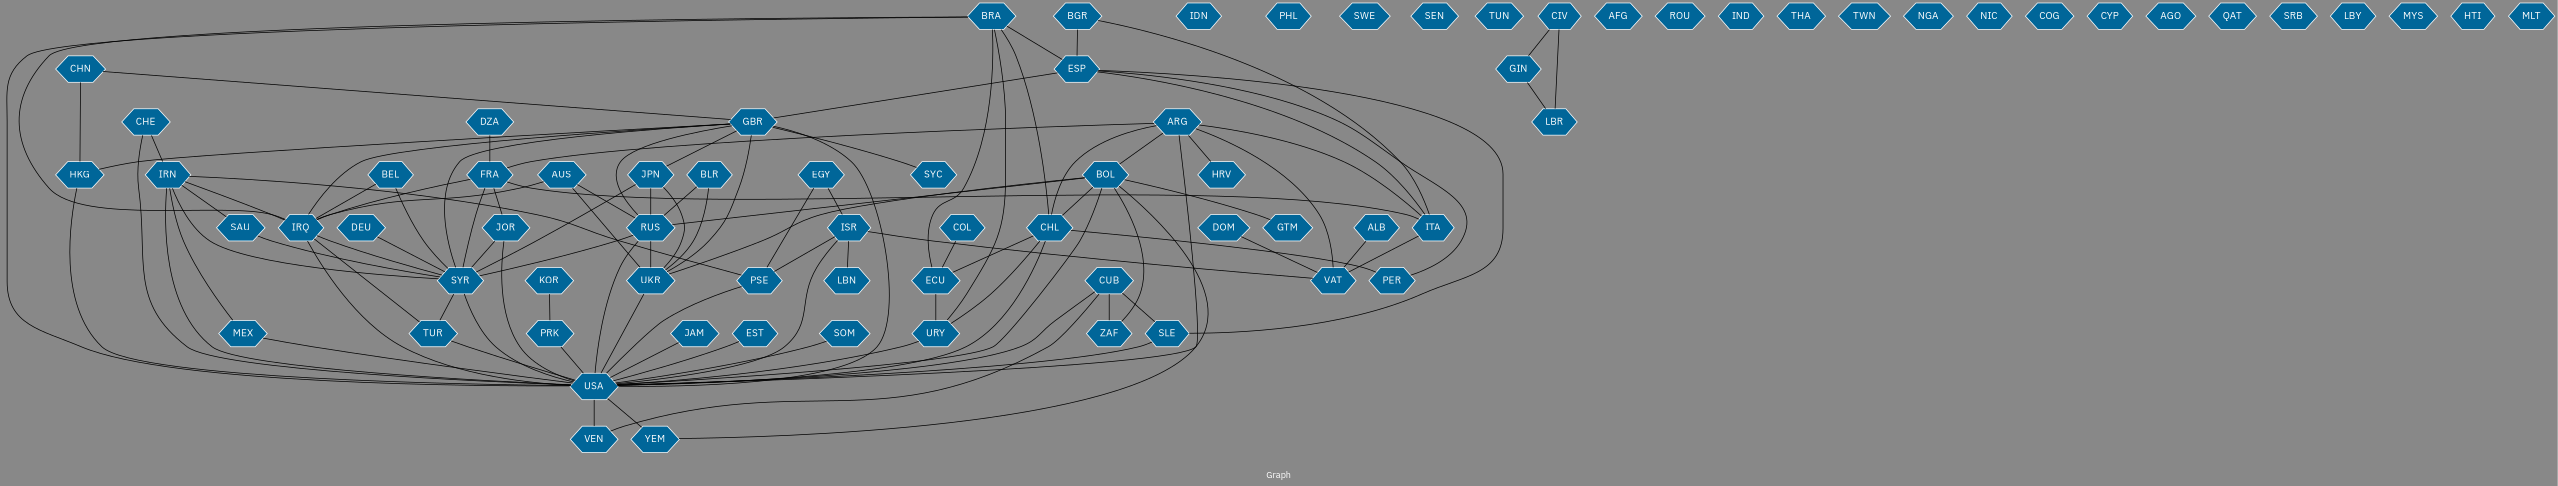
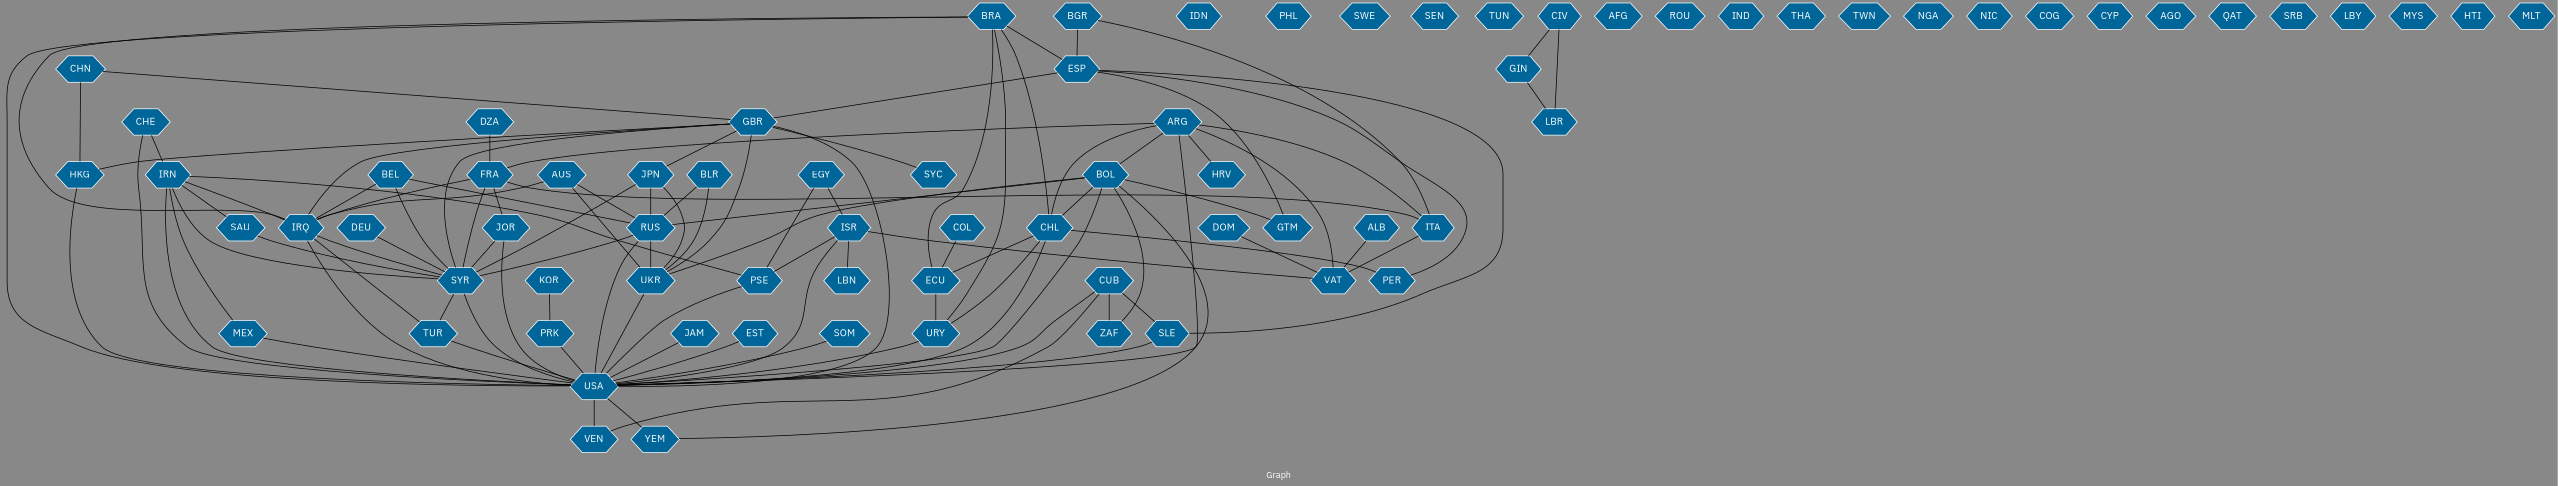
edge "ESP" -- "ITA": now "ESP" -- "GTM"
edge "GBR" -- "RUS": now "BEL" -- "RUS"
